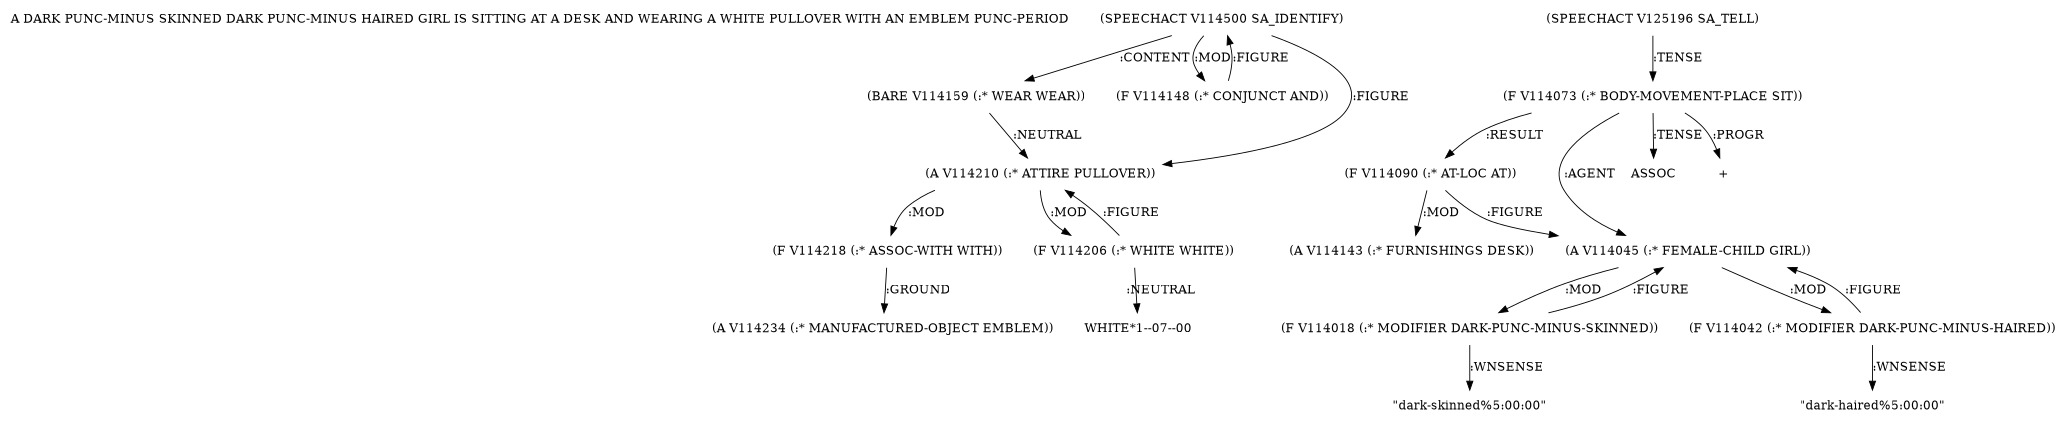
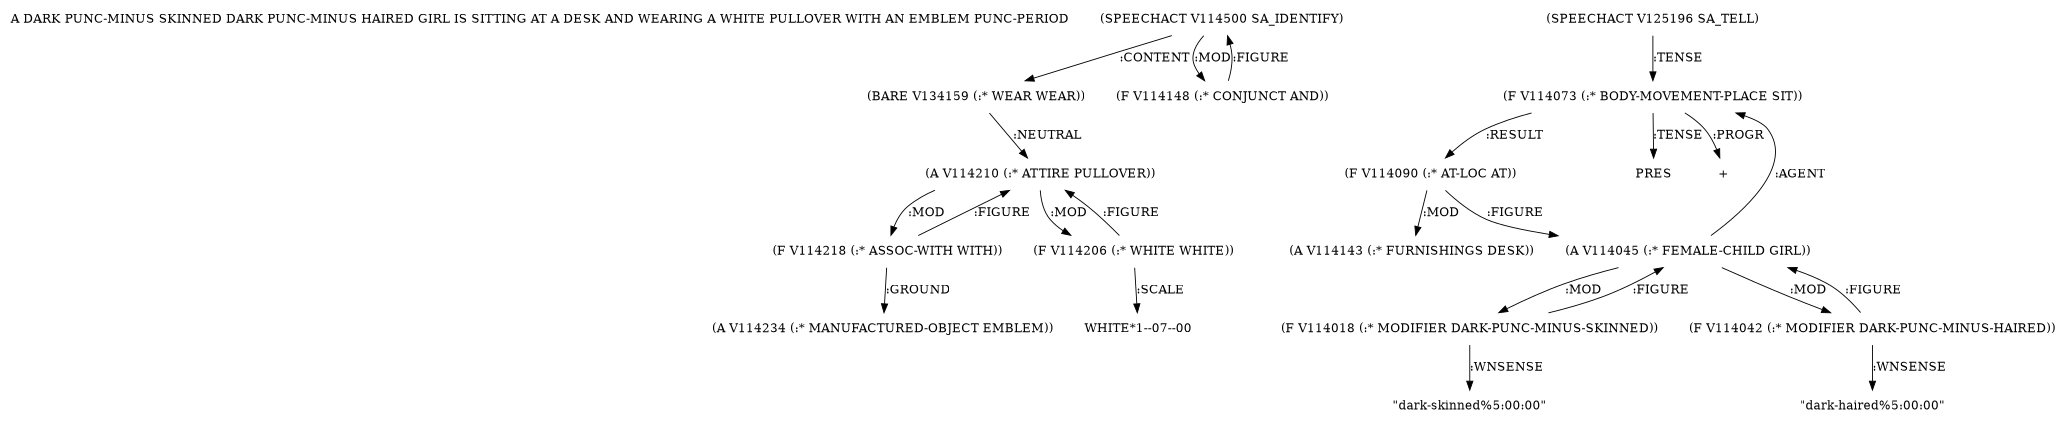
node "(BARE V114159 (:* WEAR WEAR))": label "(BARE V114159 (:* WEAR WEAR))" -> "(BARE V134159 (:* WEAR WEAR))"
edge "(SPEECHACT V114500 SA_IDENTIFY)" -> "(A V114210 (:* ATTIRE PULLOVER))": now "(F V114218 (:* ASSOC-WITH WITH))" -> "(A V114210 (:* ATTIRE PULLOVER))"
edge "(F V114073 (:* BODY-MOVEMENT-PLACE SIT))" -> "(A V114045 (:* FEMALE-CHILD GIRL))": reversed
node "ASSOC": label "ASSOC" -> "PRES"
edge "(F V114206 (:* WHITE WHITE))" -> "WHITE*1--07--00": label ":NEUTRAL" -> ":SCALE"
